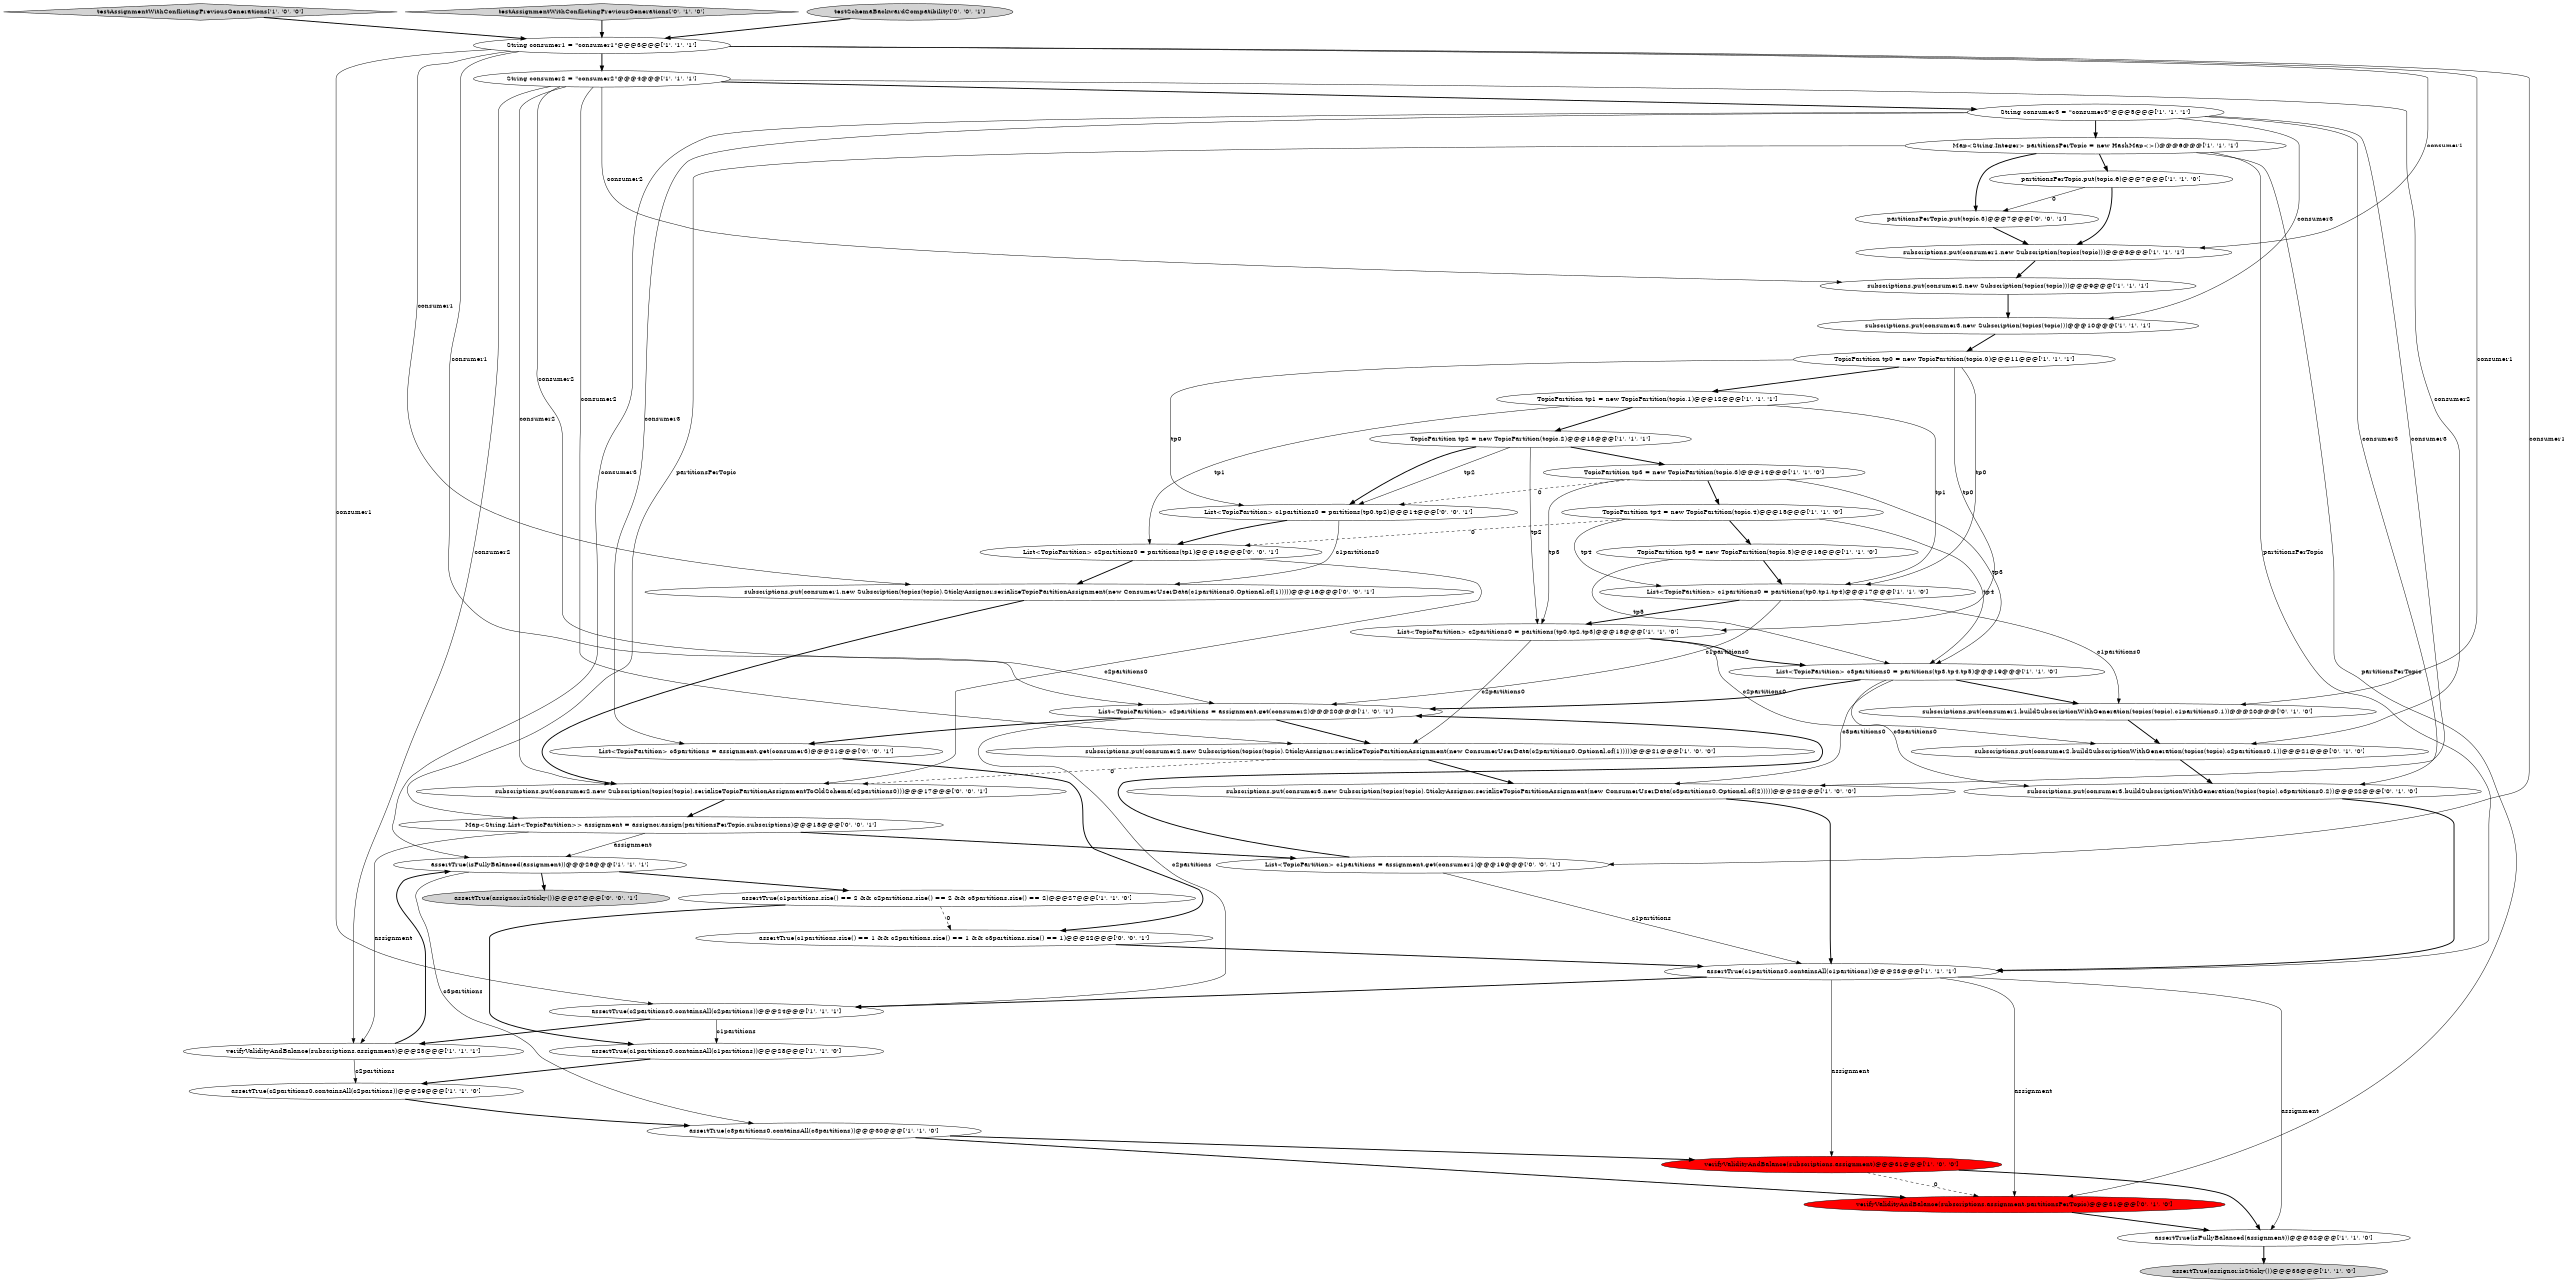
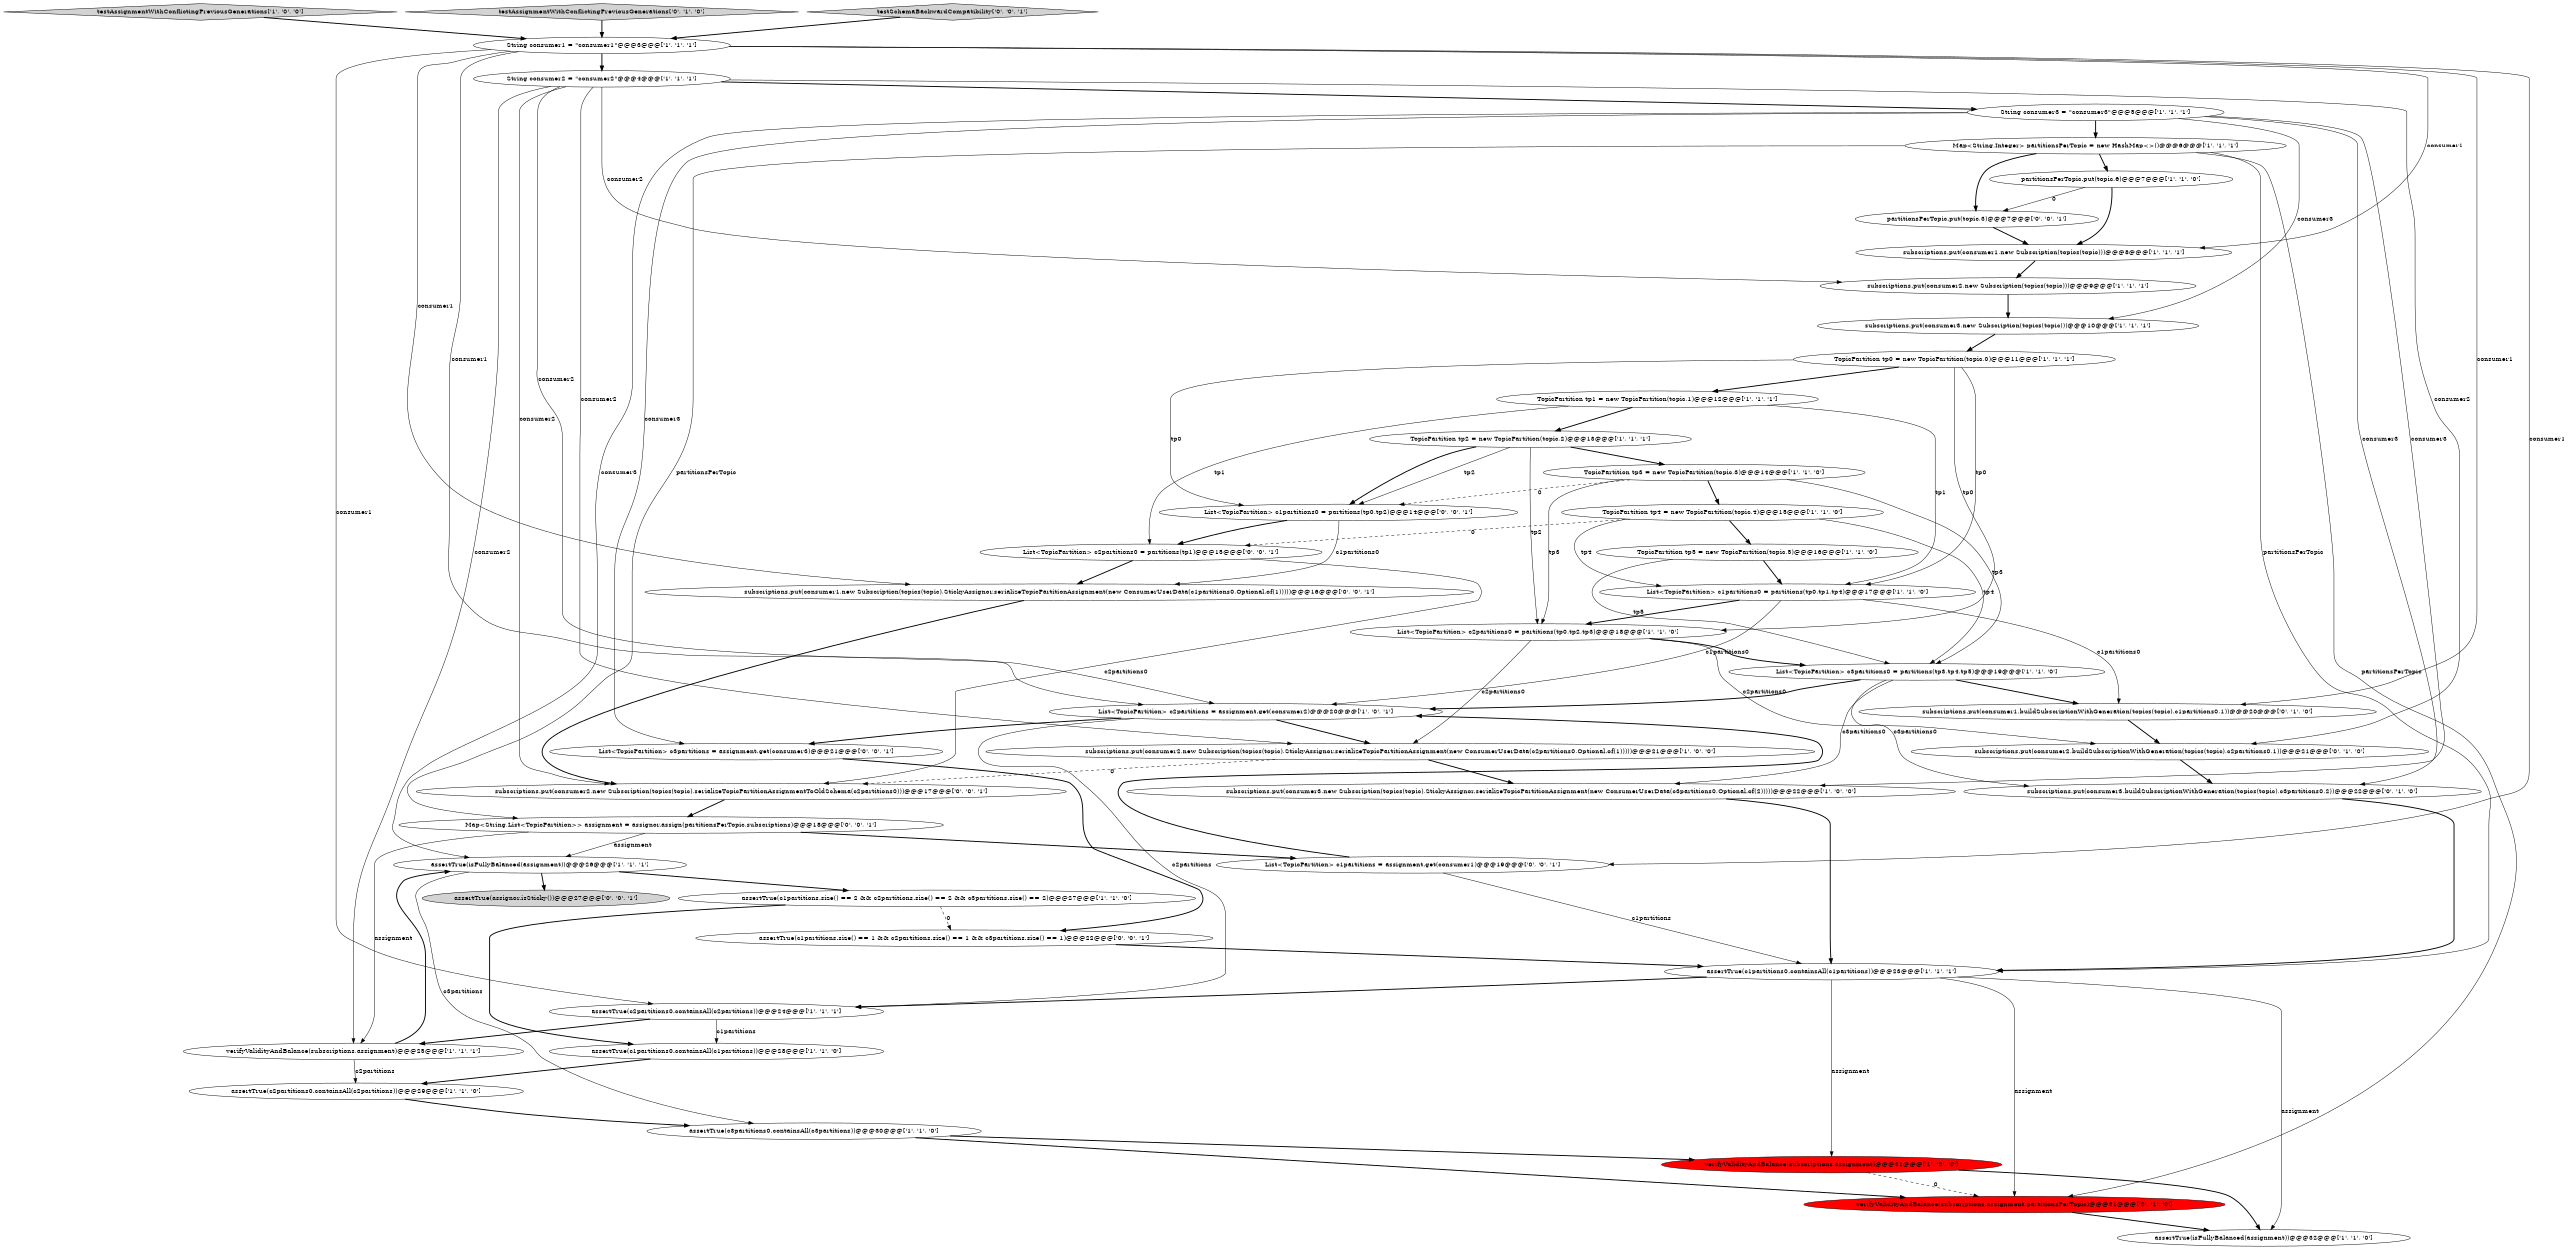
node "testSchemaBackwardCompatibility['0', '0', '1']": shape ellipse -> diamond
node "assertTrue(assignor.isSticky())@@@33@@@['1', '1', '0']": removed
